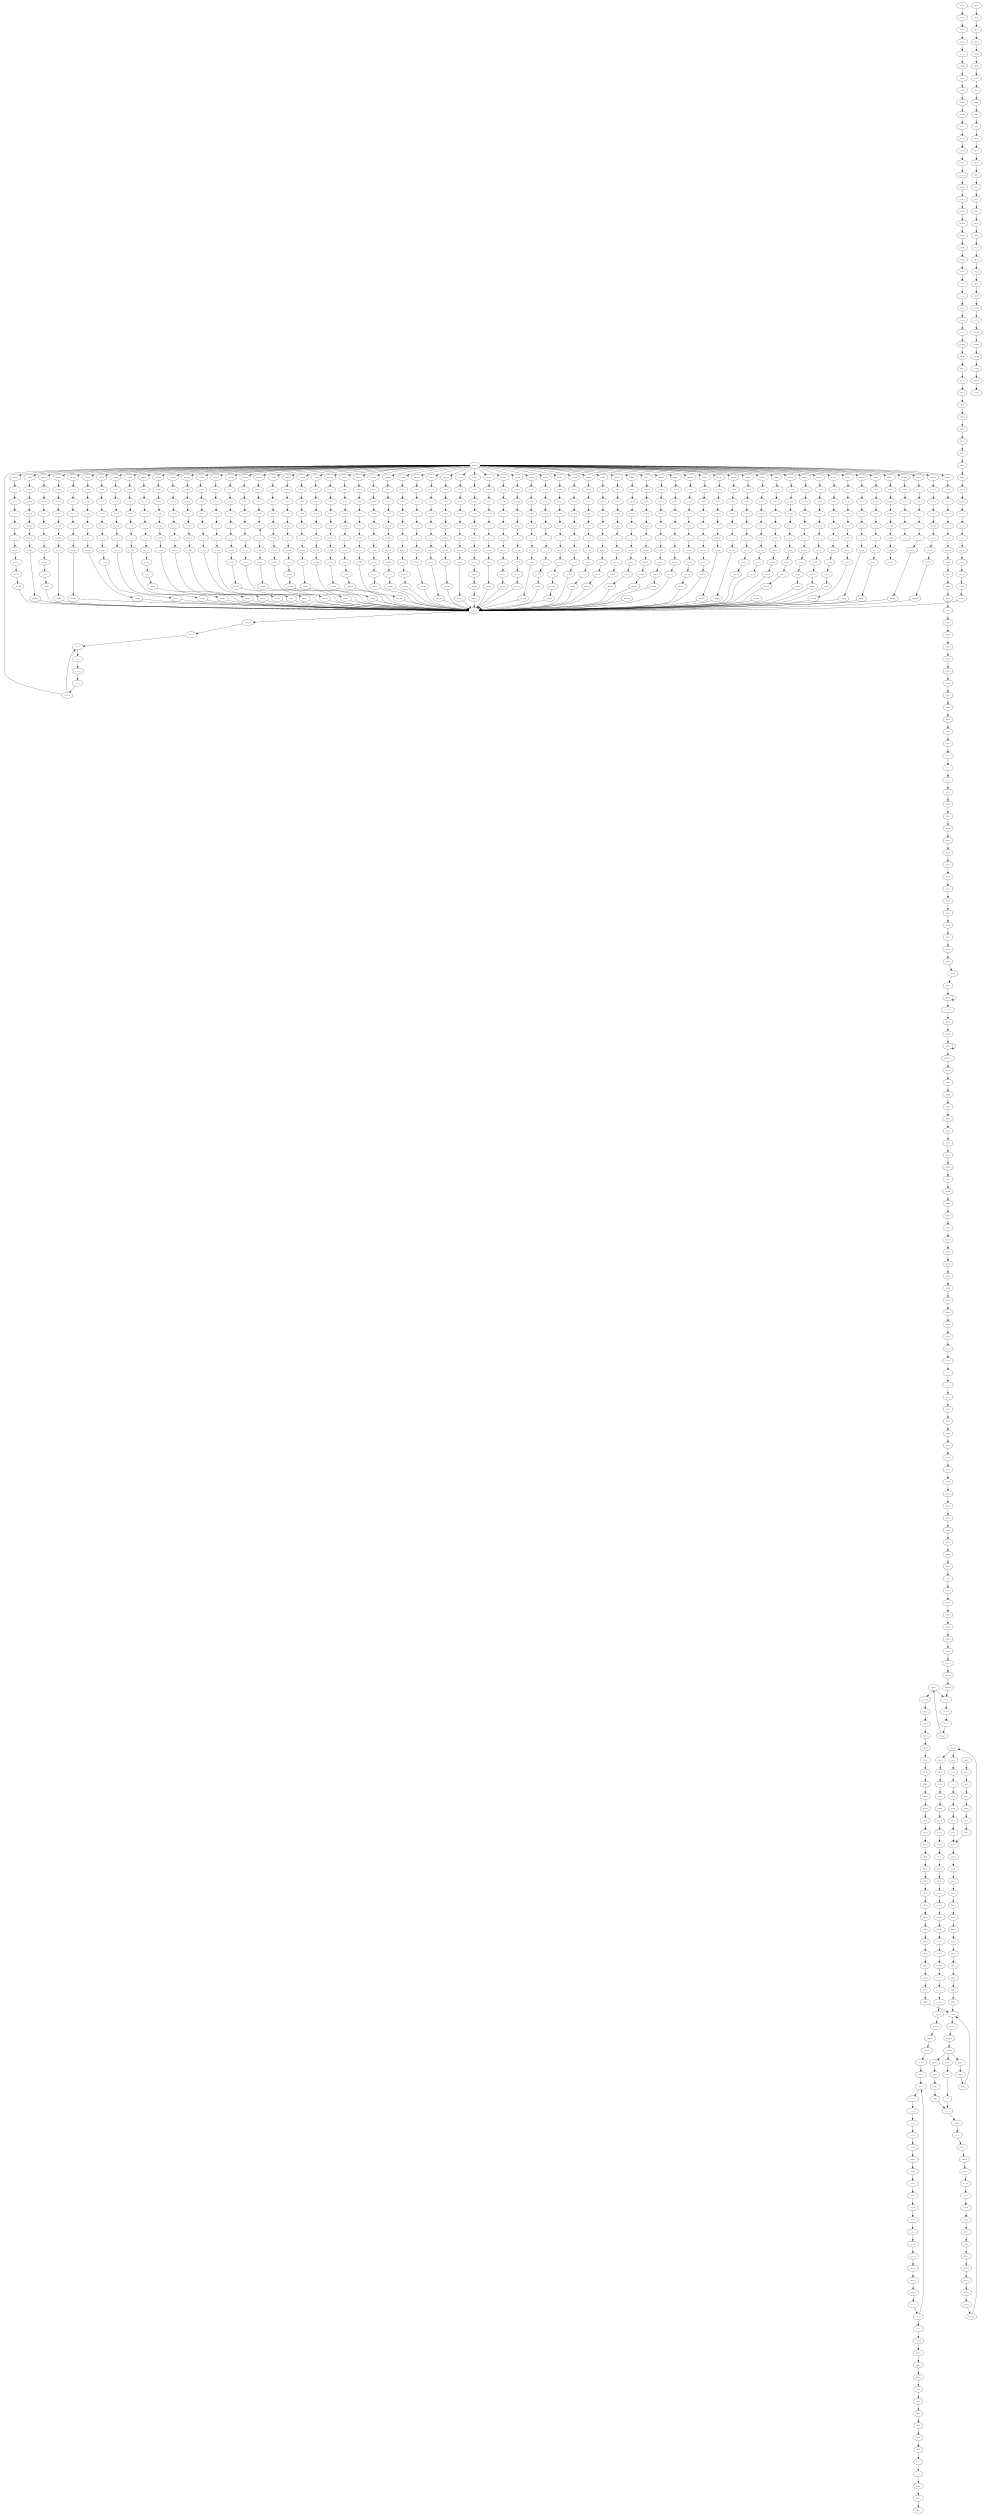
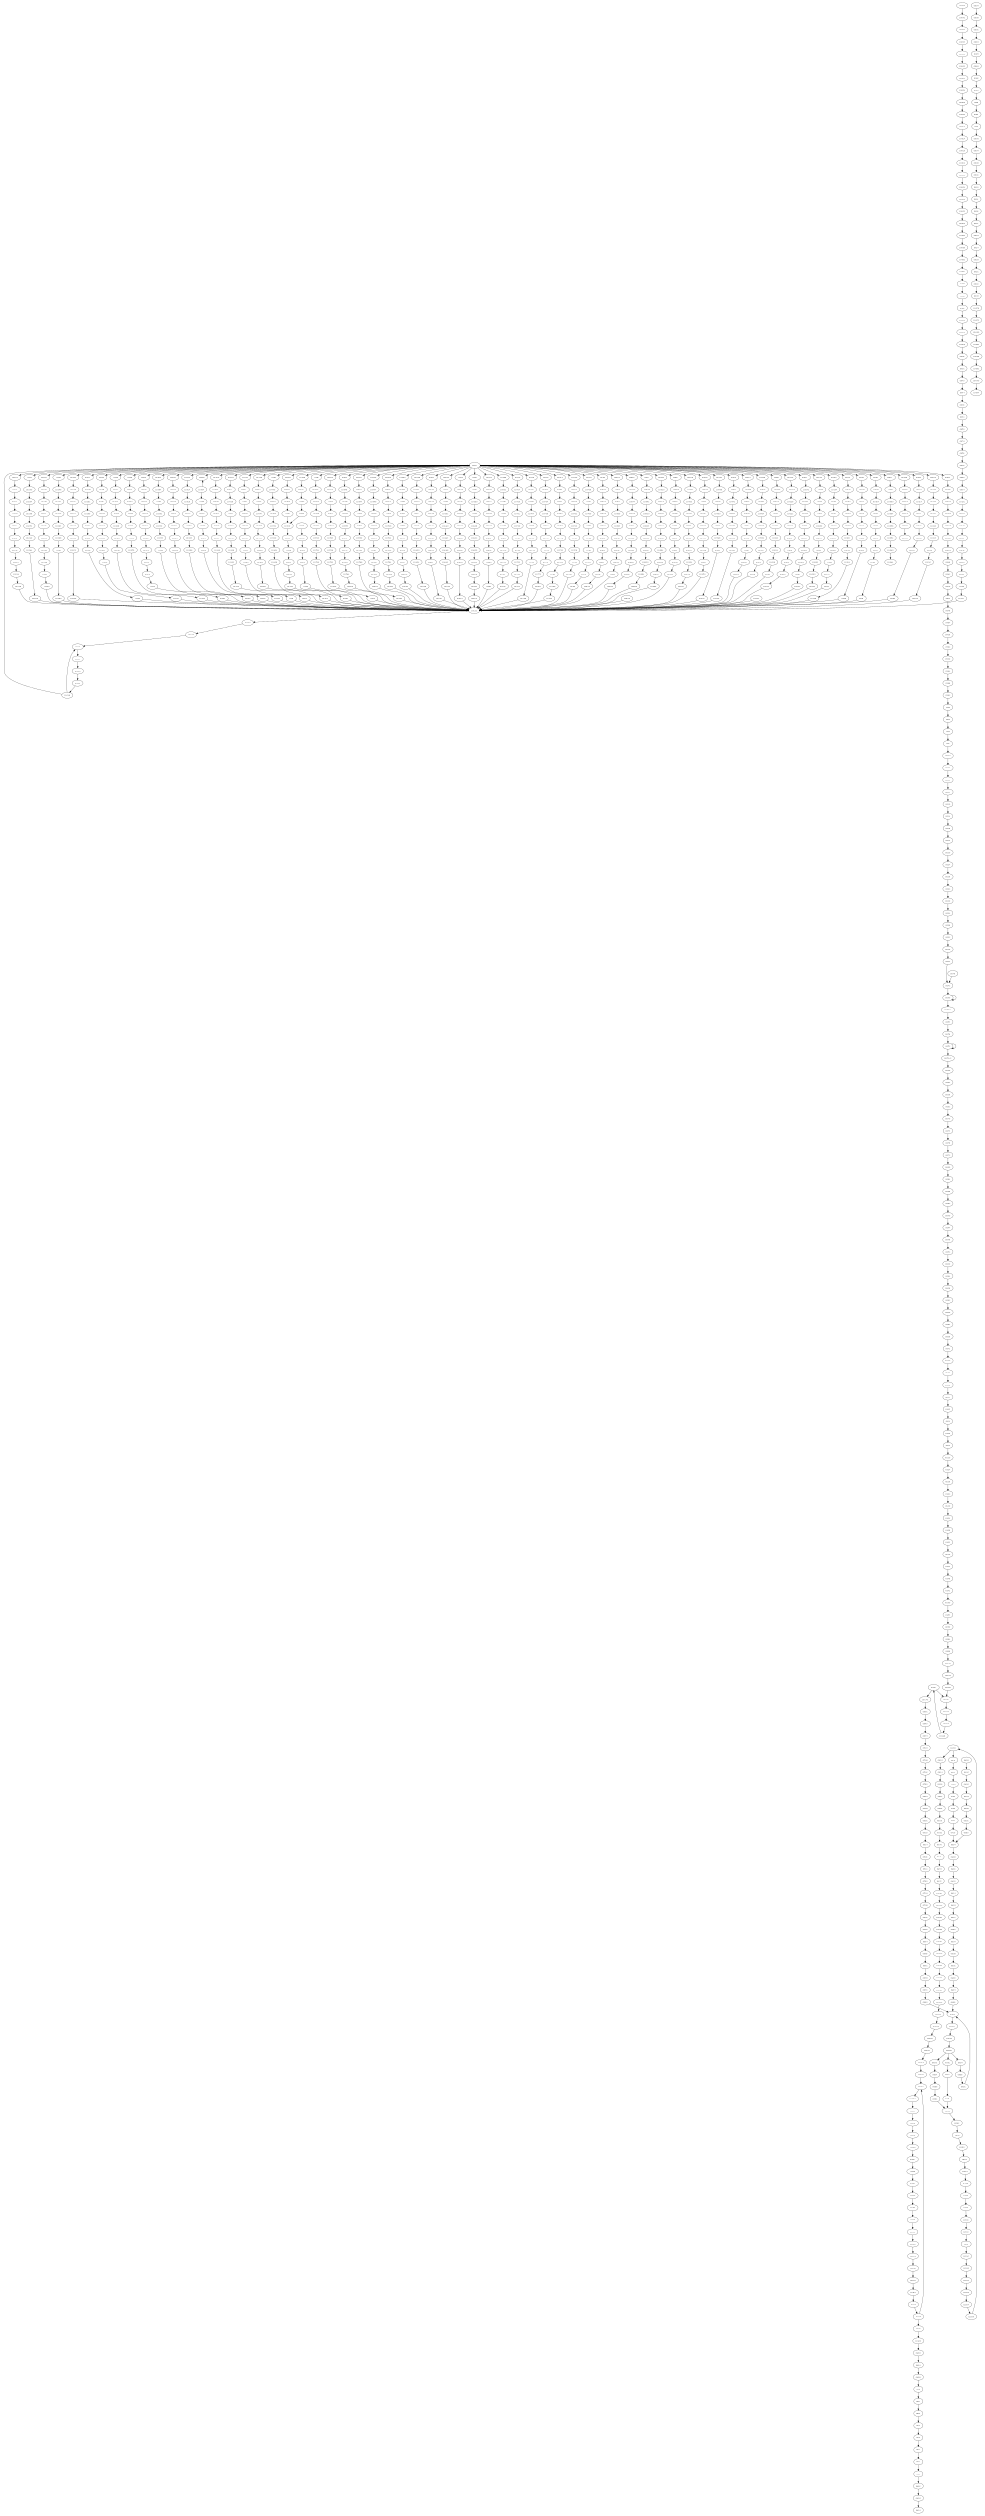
edge "103e0" -> "103e4": reversed
edge "104e4" -> "104e8": now "104e4" -> "104c0"
edge "1047c" -> "10478": reversed
edge "da44" -> "da48": now "da44" -> "da4c"
